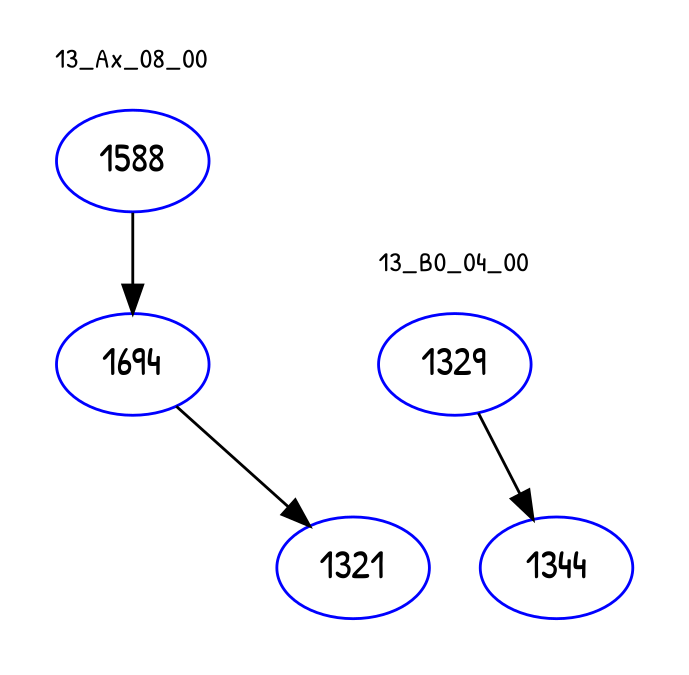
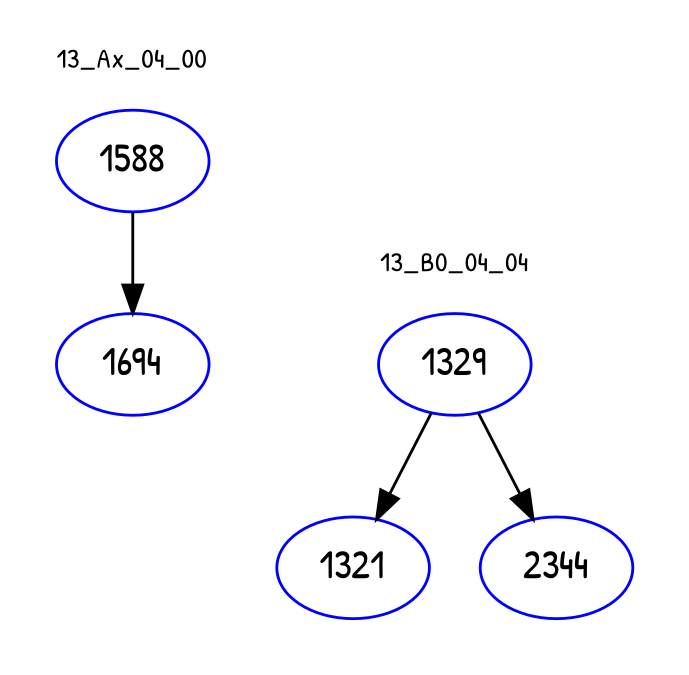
cluster "13_Ax_08_00": label "13_Ax_08_00" -> "13_Ax_04_00"
cluster "13_B0_04_00": label "13_B0_04_00" -> "13_B0_04_04"
edge "1694" -> "1321": now "1329" -> "1321"
node "1344": label "1344" -> "2344"
